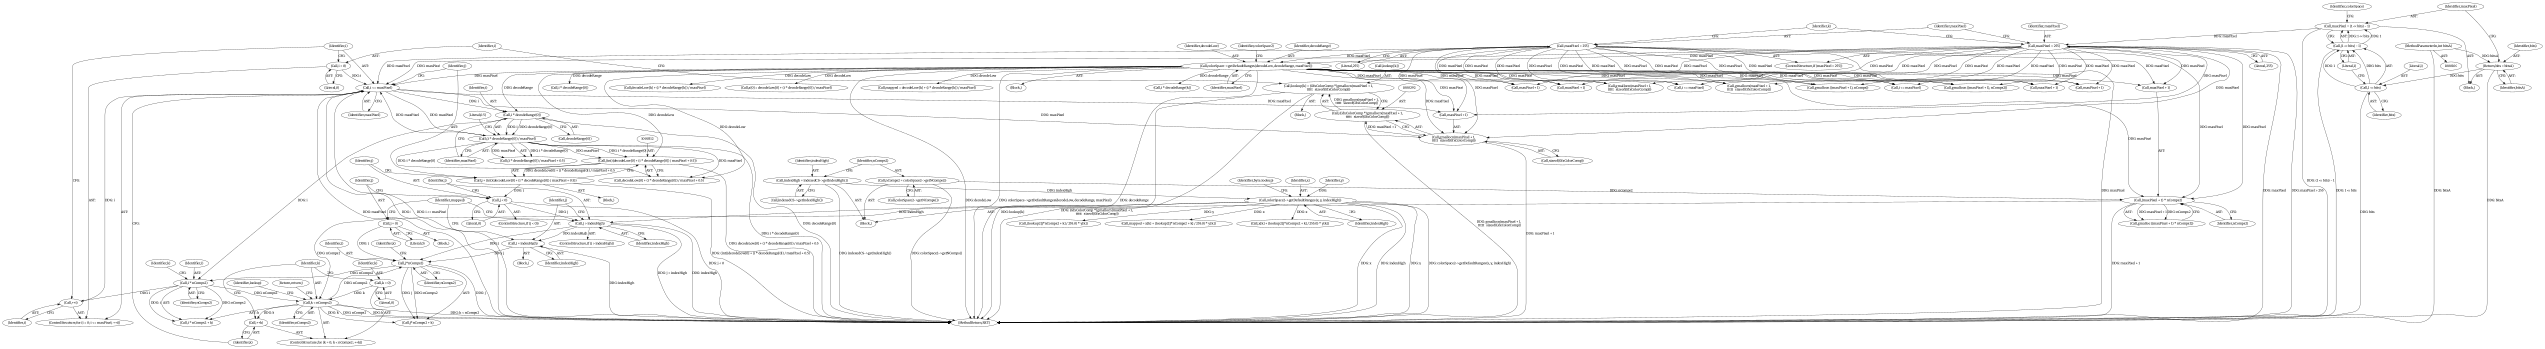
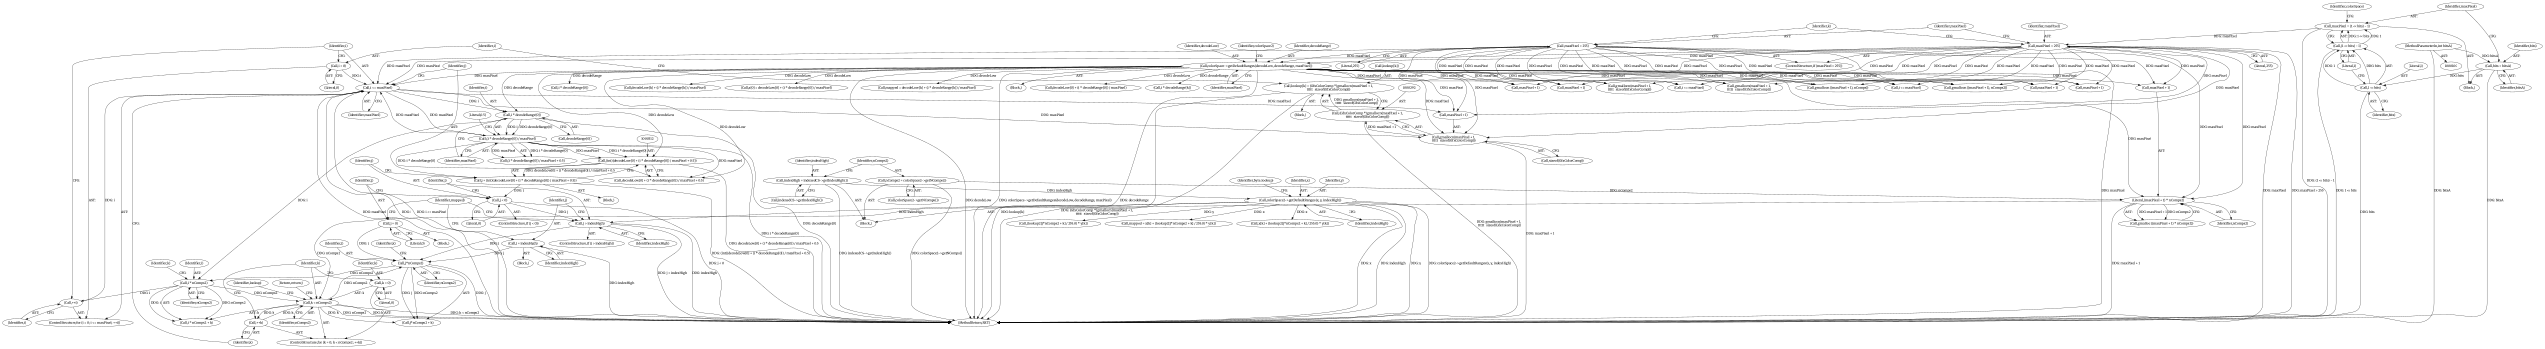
node "(Return,bits = bitsA)": label "(Return,bits = bitsA)" -> "(Call,bits = bitsA)"
node "(Call,decodeLow[0] + (i * decodeRange[0]) / maxPixel)": added
edge "(Identifier,y)" -> "(Call,colorSpace2->getDefaultRanges(x, y, indexHigh))": label "DDG: " -> "AST: "
node "(Call,(maxPixel + 1) * nComps2)": label "(Call,(maxPixel + 1) * nComps2)" -> "(Literal,(maxPixel + 1) * nComps2)"
edge "(Call,j > indexHigh)" -> "(Call,j = indexHigh)": removed, label "DDG: indexHigh"
edge "(Call,k = 0)" -> "(Call,k < nComps2)": label "DDG: k" -> "AST: k"
edge "(Call,++k)" -> "(Call,k < nComps2)": added, label "DDG: k"
